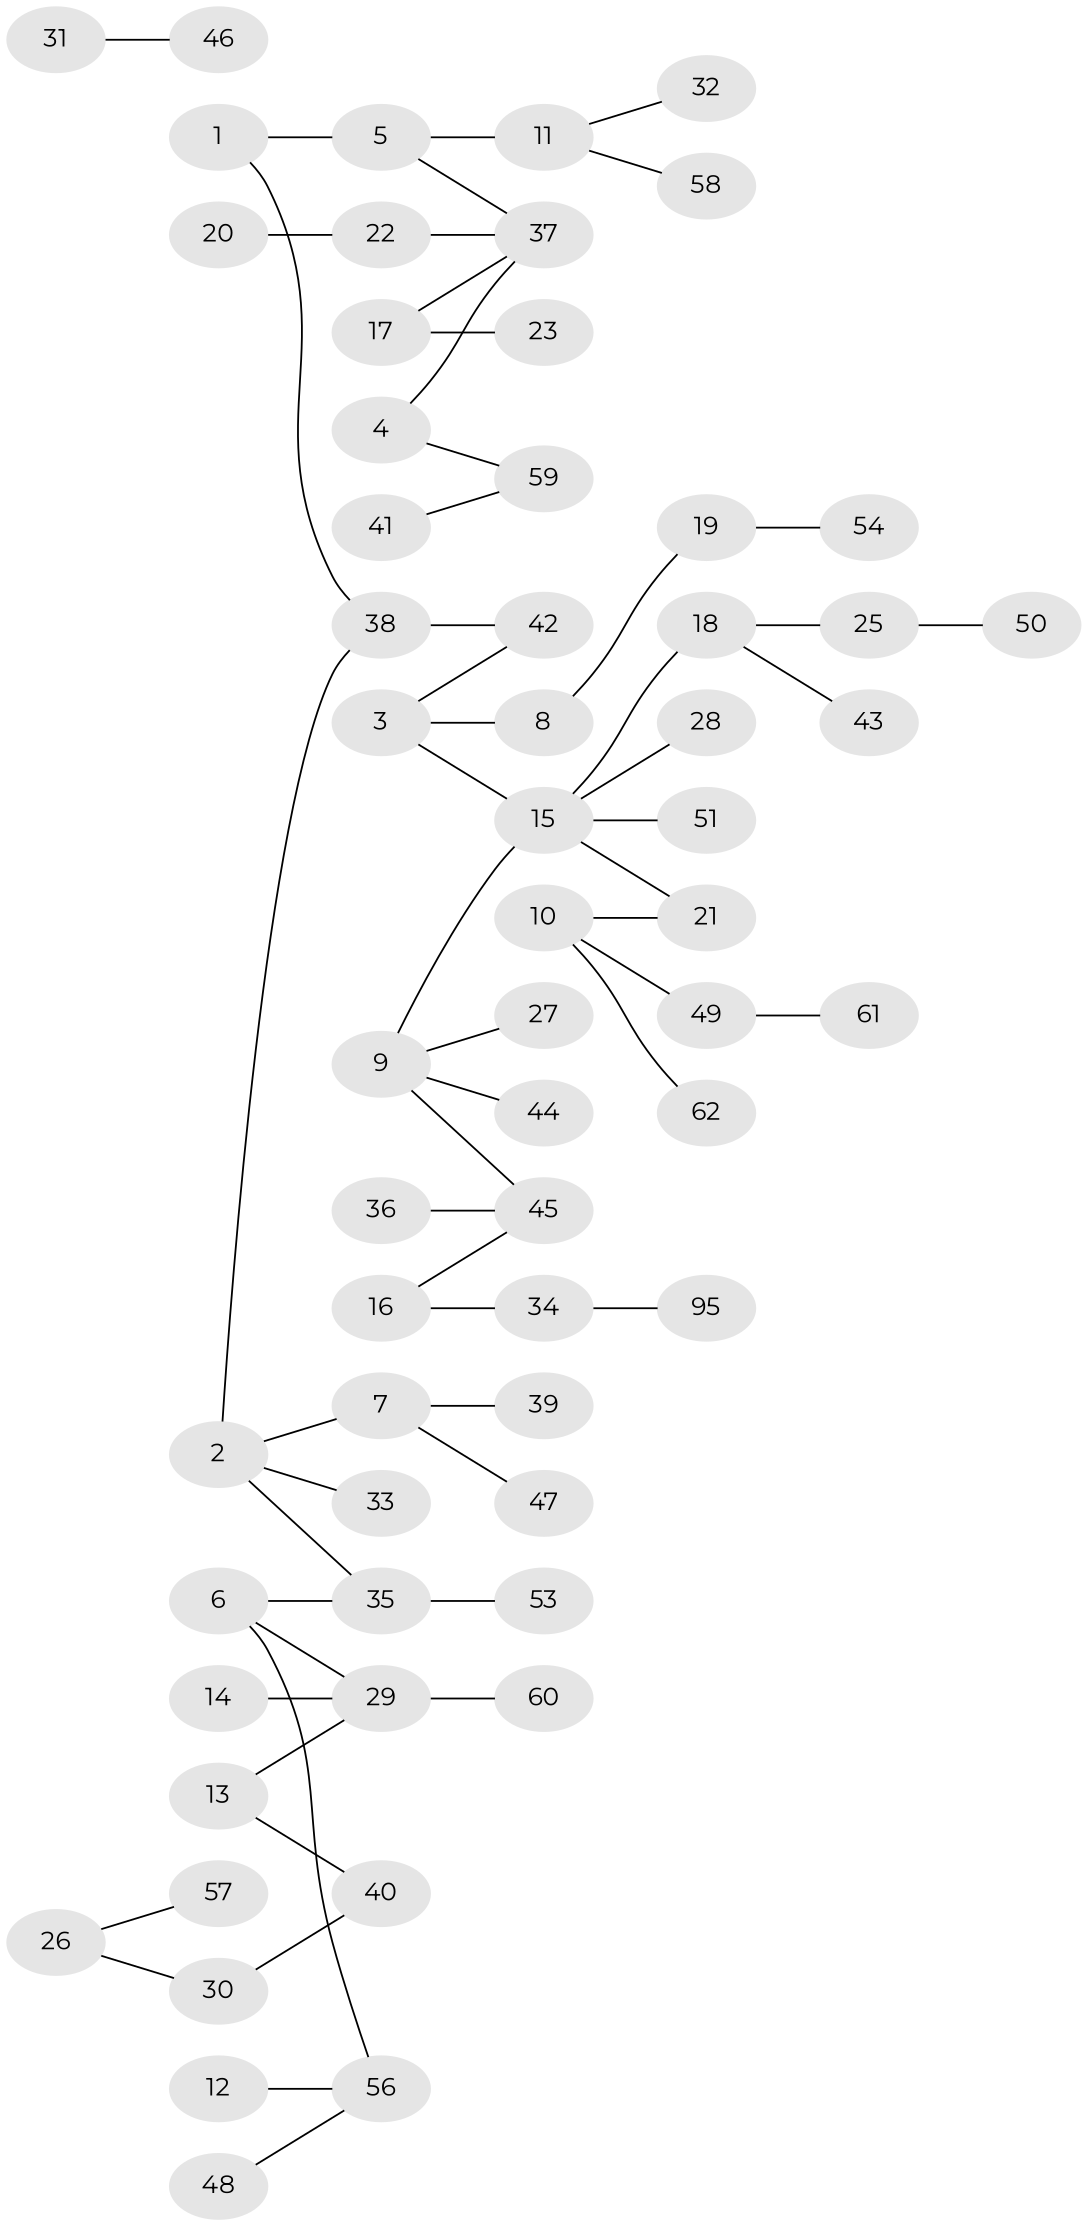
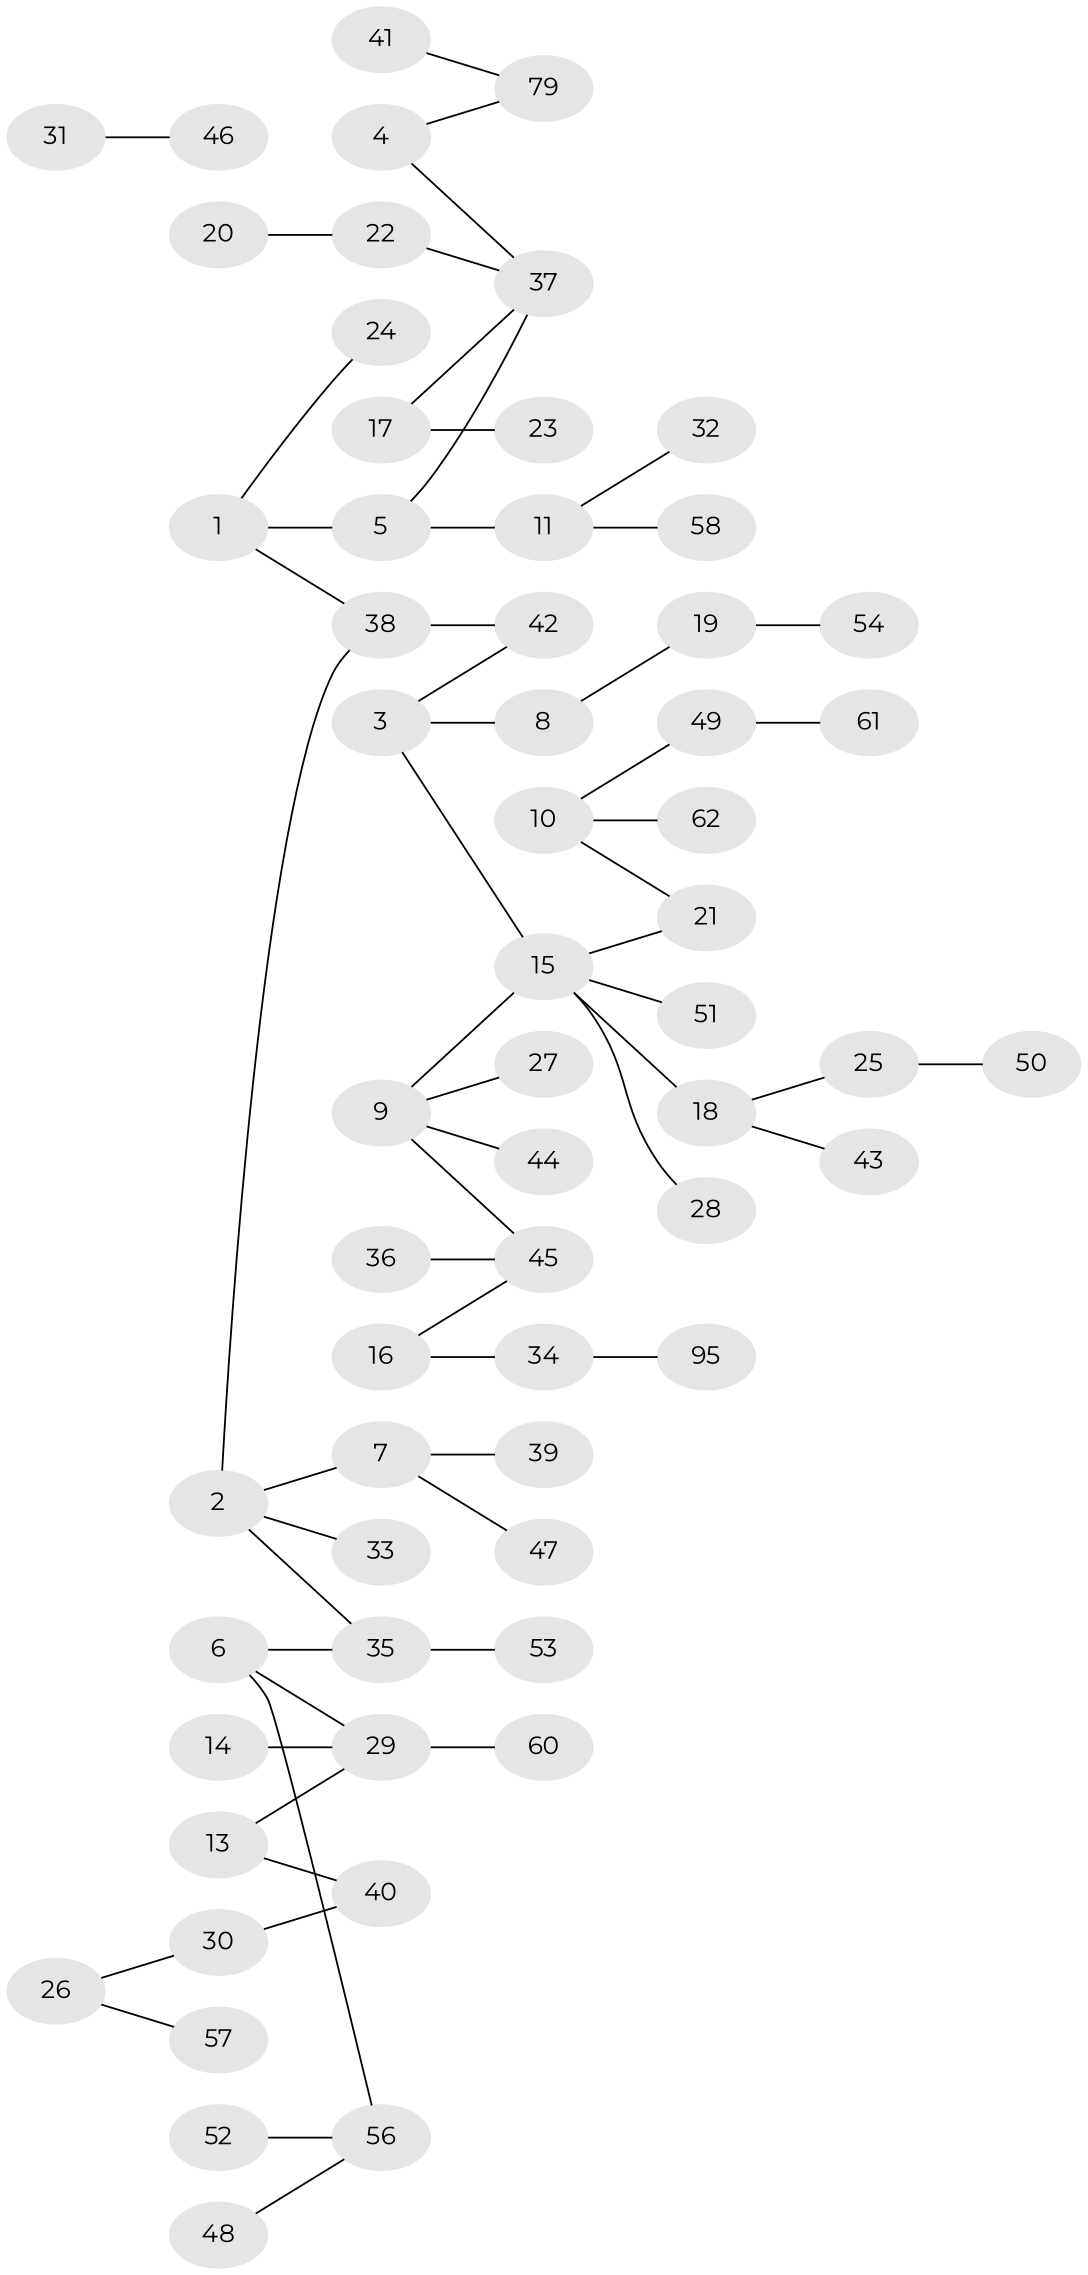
node "24": added
node "59": label "59" -> "79"
node "12": label "12" -> "52"
